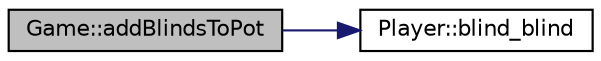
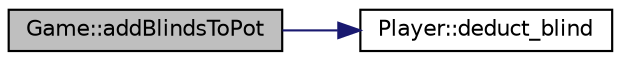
node "Player::blind_blind": label "Player::blind_blind" -> "Player::deduct_blind"
